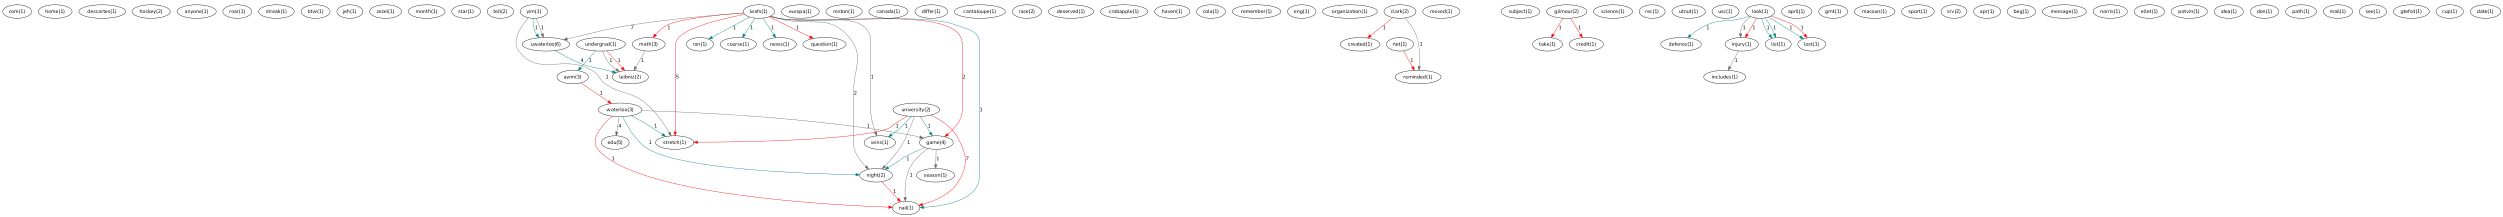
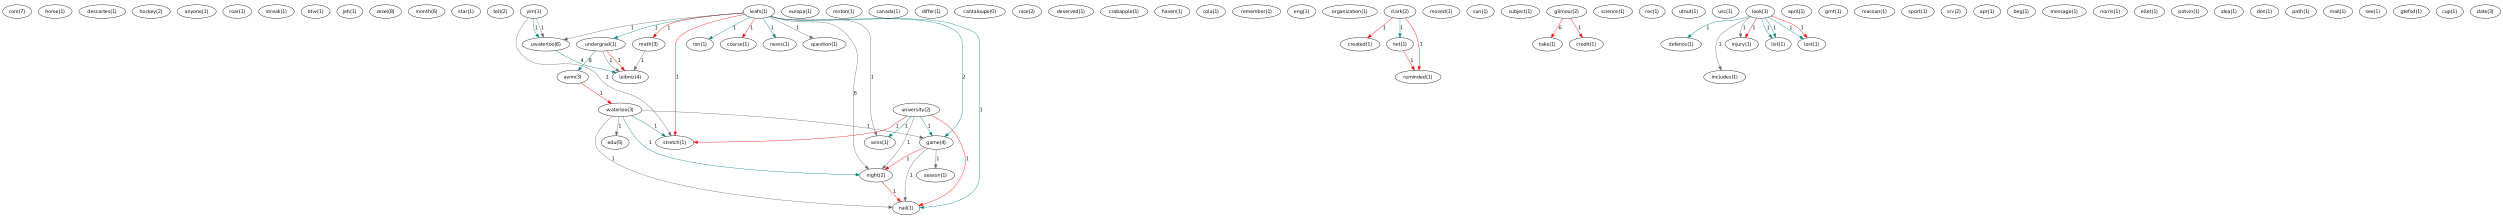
node "com(1)": label "com(1)" -> "com(7)"
node "zezel(1)": label "zezel(1)" -> "zezel(8)"
node "month(1)": label "month(1)" -> "month(6)"
node "cantaloupe(1)": label "cantaloupe(1)" -> "cantaloupe(0)"
node "sun(1)": added
node "date(1)": label "date(1)" -> "date(3)"
edge "leafs(1)" -> "undergrad(1)": added, label "1"
edge "leafs(1)" -> "game(4)": color red -> teal
edge "leafs(1)" -> "course(1)": color teal -> red
edge "clark(2)" -> "net(1)": added, label "1"
edge "leafs(1)" -> "question(1)": color red -> gray40
edge "leafs(1)" -> "uwaterloo(6)": label "7" -> "1"
edge "gilmour(2)" -> "take(1)": label "1" -> "6"
edge "clark(2)" -> "reminded(1)": color gray40 -> red
edge "injury(1)" -> "includes(1)": now "look(1)" -> "includes(1)"
edge "undergrad(1)" -> "ayim(3)": label "1" -> "8"
node "leibniz(2)": label "leibniz(2)" -> "leibniz(4)"
edge "leafs(1)" -> "stretch(1)": label "5" -> "1"
edge "leafs(1)" -> "night(2)": label "2" -> "6"
edge "waterloo(3)" -> "edu(5)": label "4" -> "1"
edge "game(4)" -> "night(2)": color teal -> red
edge "university(2)" -> "nail(1)": label "7" -> "1"
edge "waterloo(3)" -> "nail(1)": color red -> gray40
